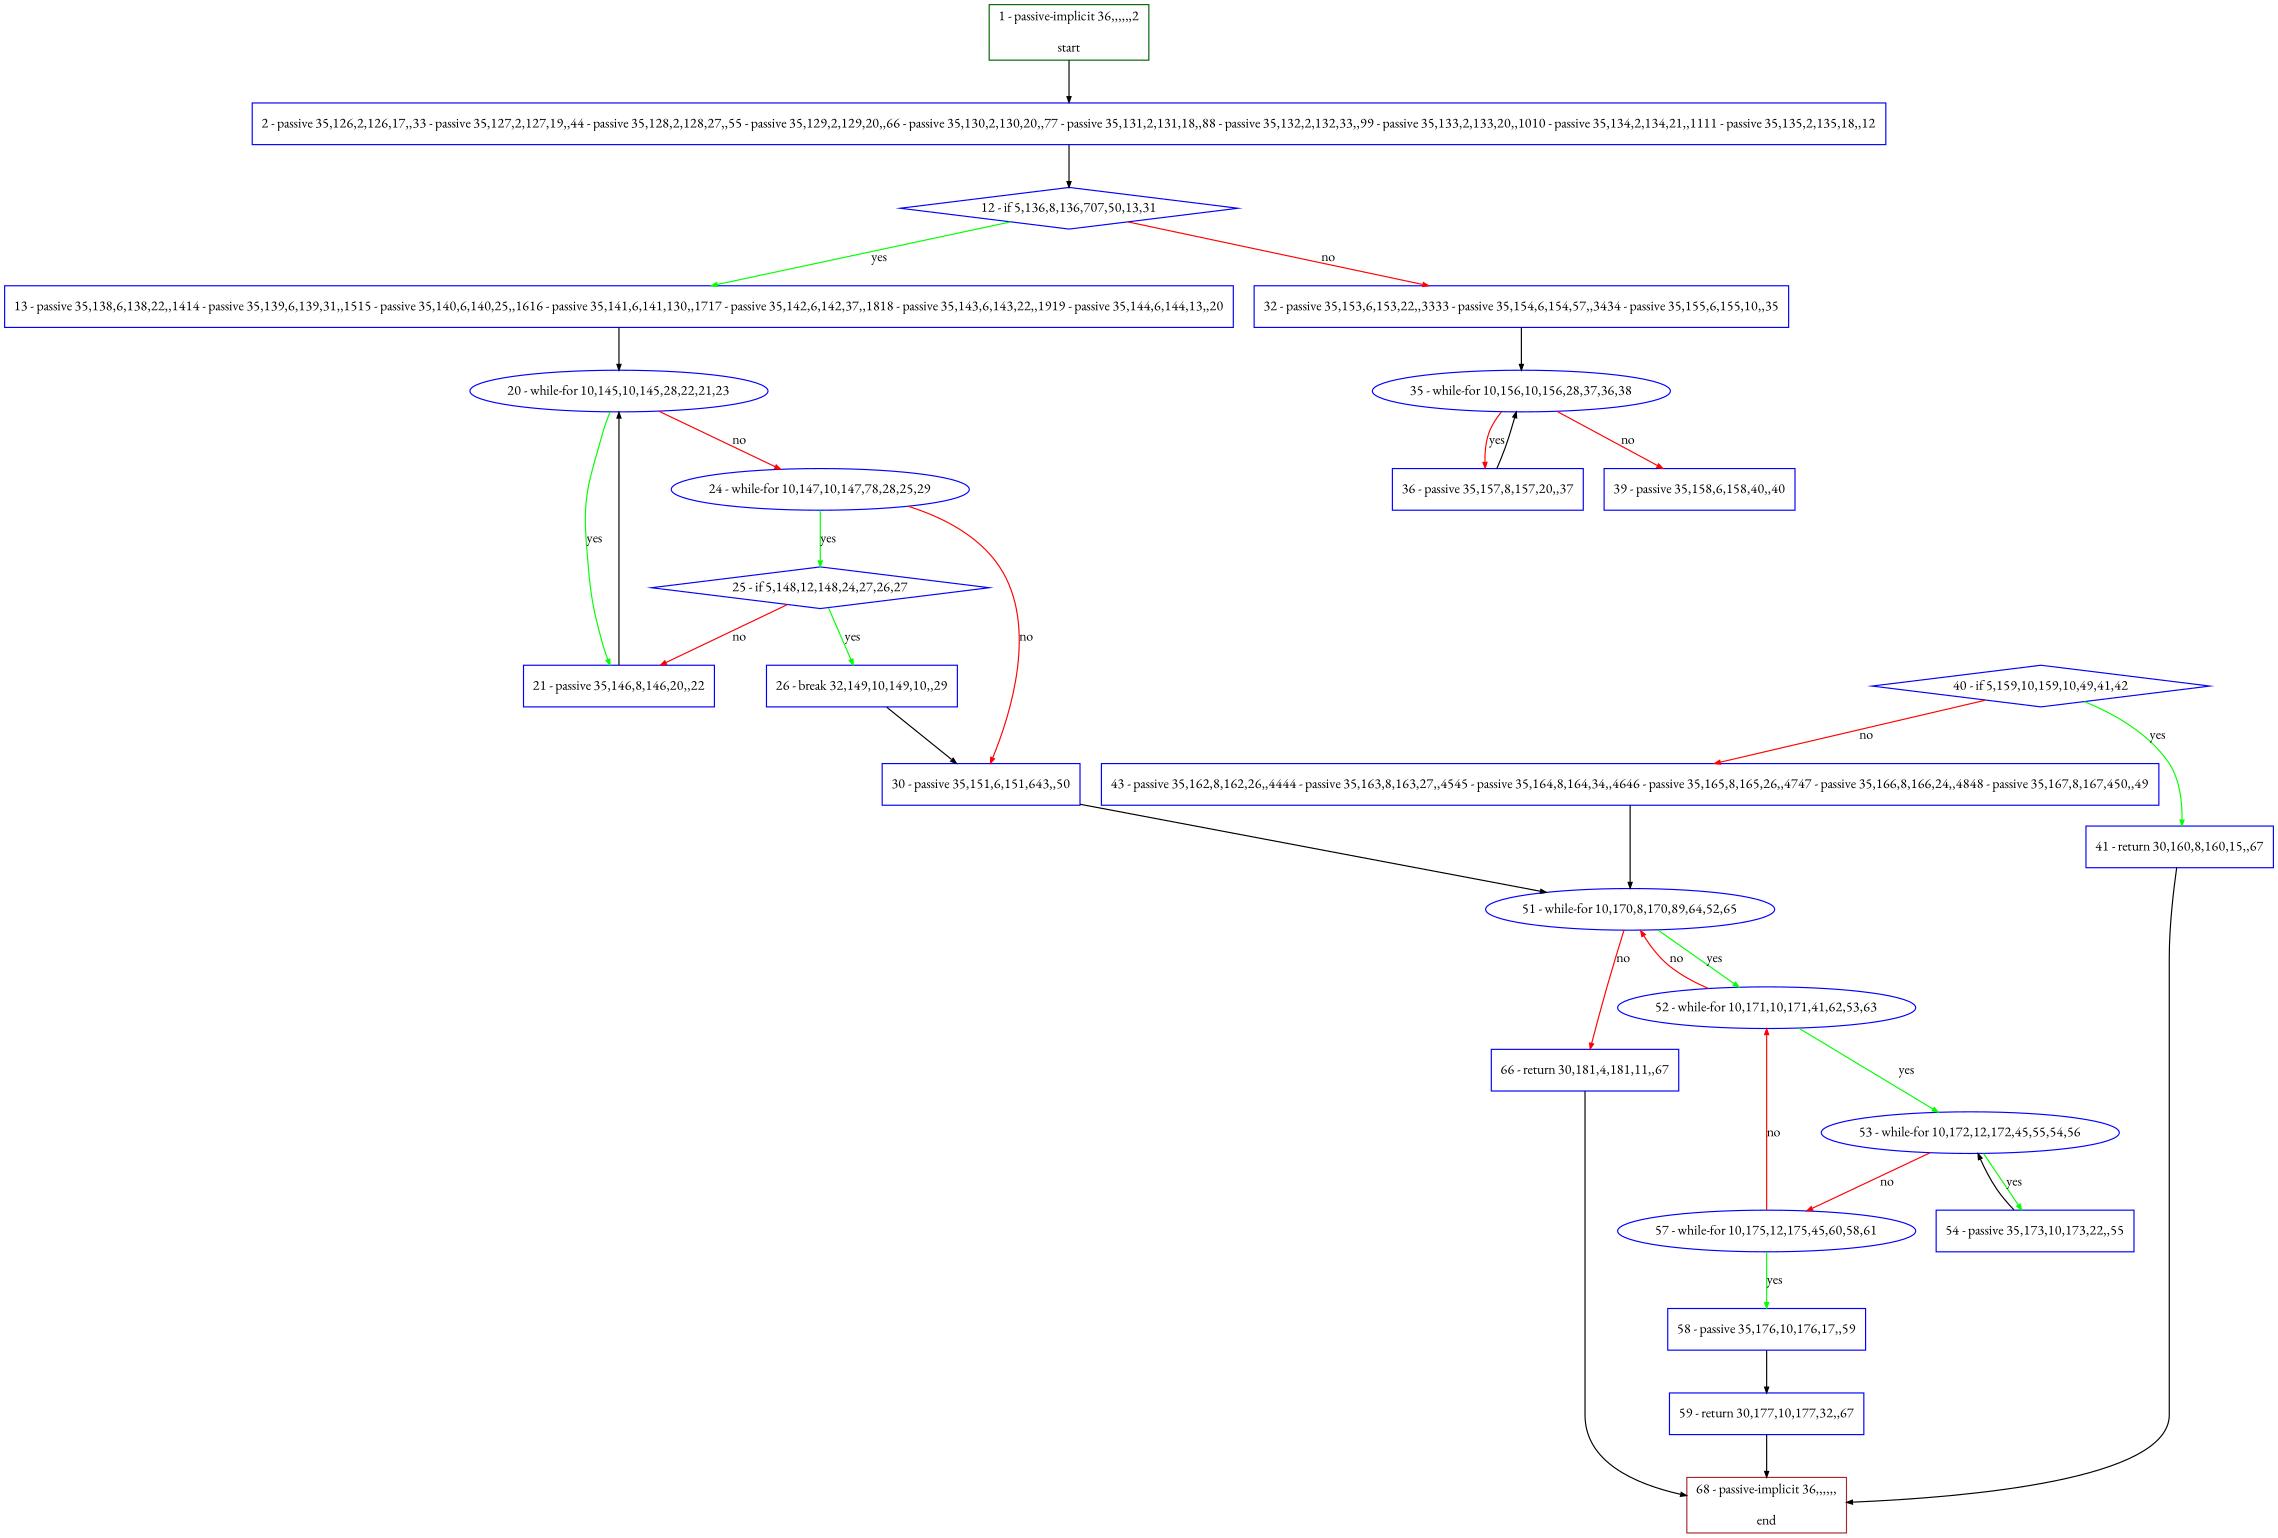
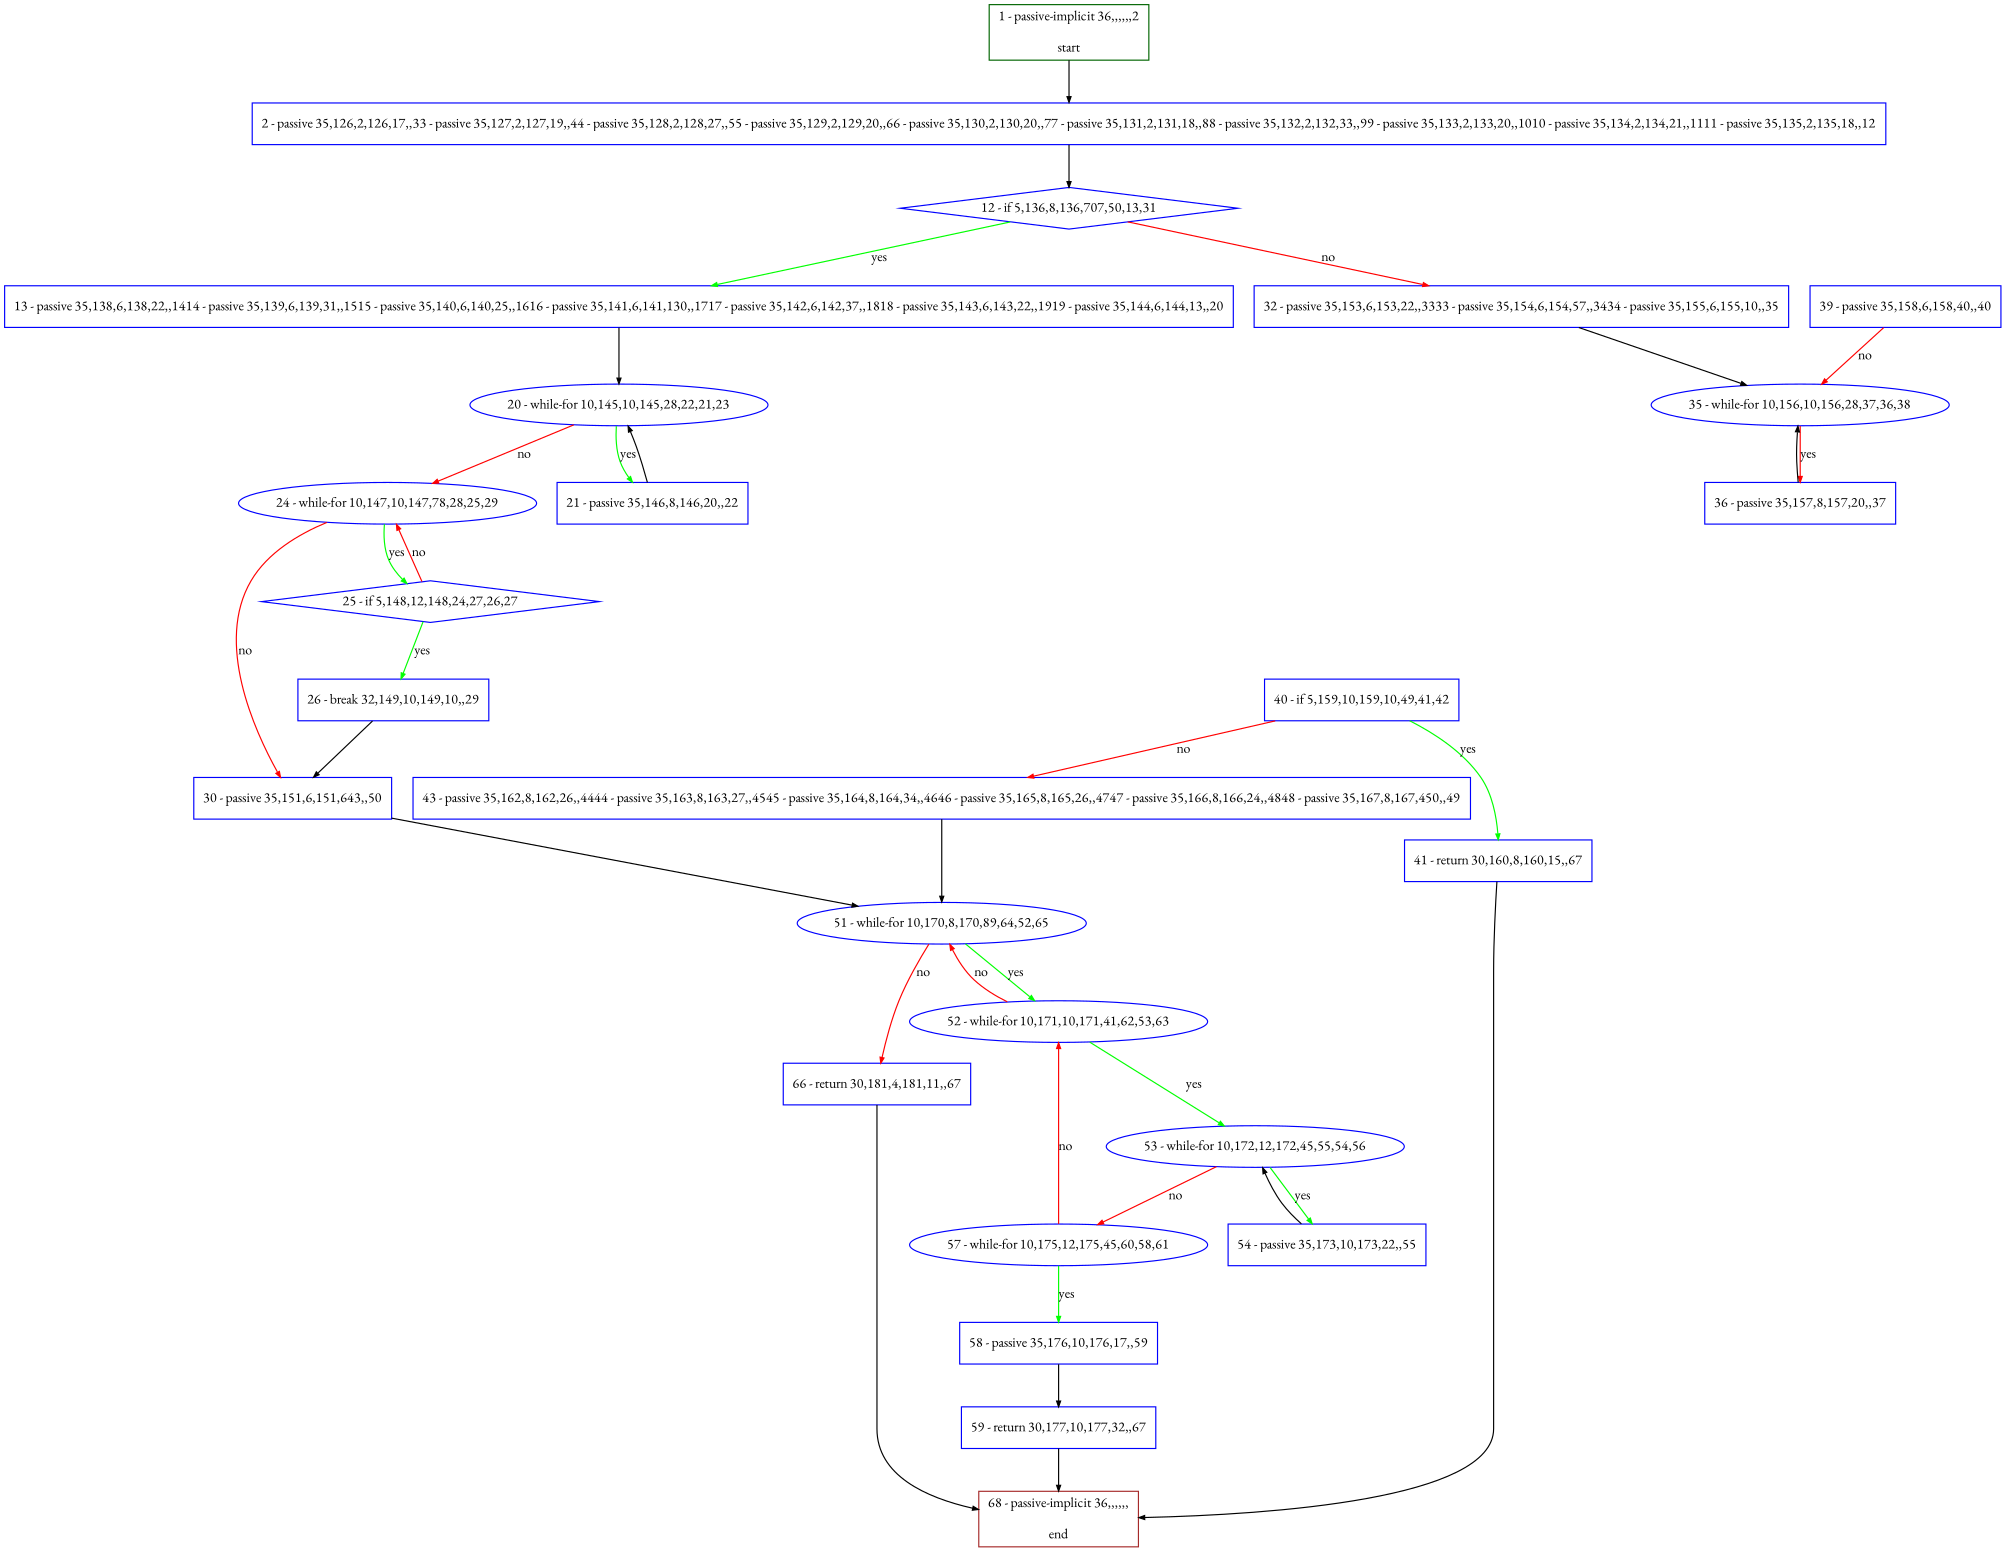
edge "35 - while-for 10,156,10,156,28,37,36,38" -> "39 - passive 35,158,6,158,40,,40": reversed
edge "25 - if 5,148,12,148,24,27,26,27" -> "21 - passive 35,146,8,146,20,,22": now "25 - if 5,148,12,148,24,27,26,27" -> "24 - while-for 10,147,10,147,78,28,25,29"
node "40 - if 5,159,10,159,10,49,41,42": shape diamond -> box
